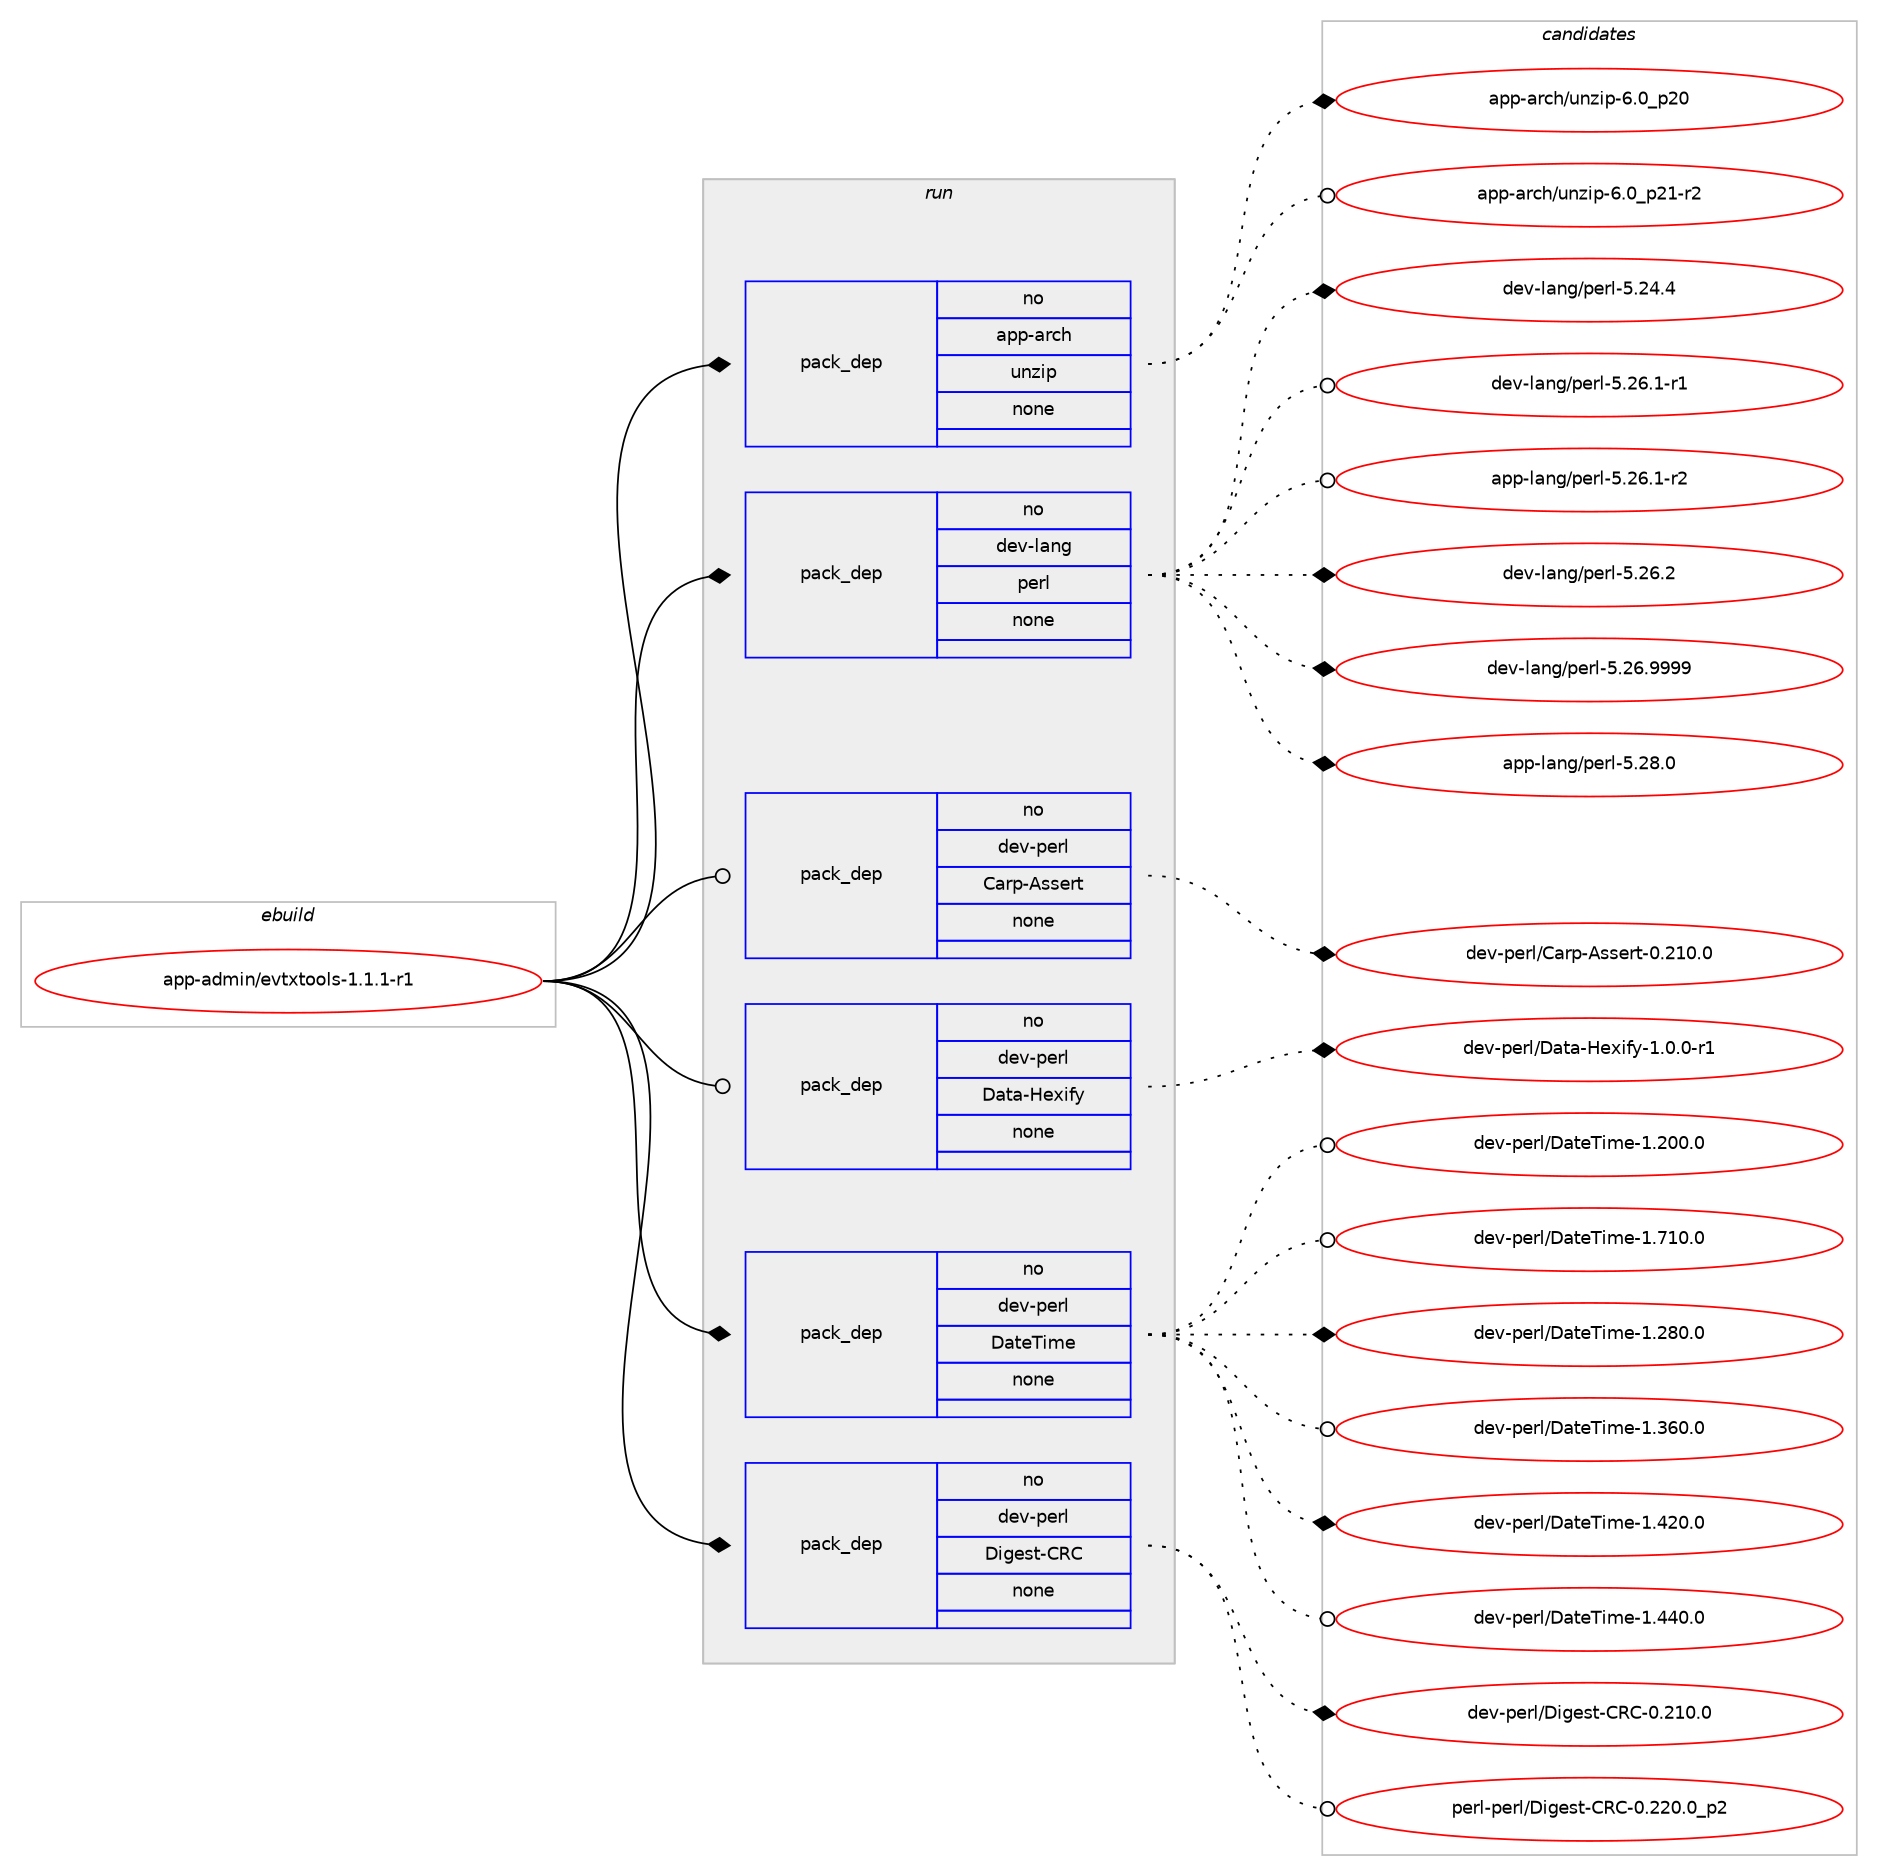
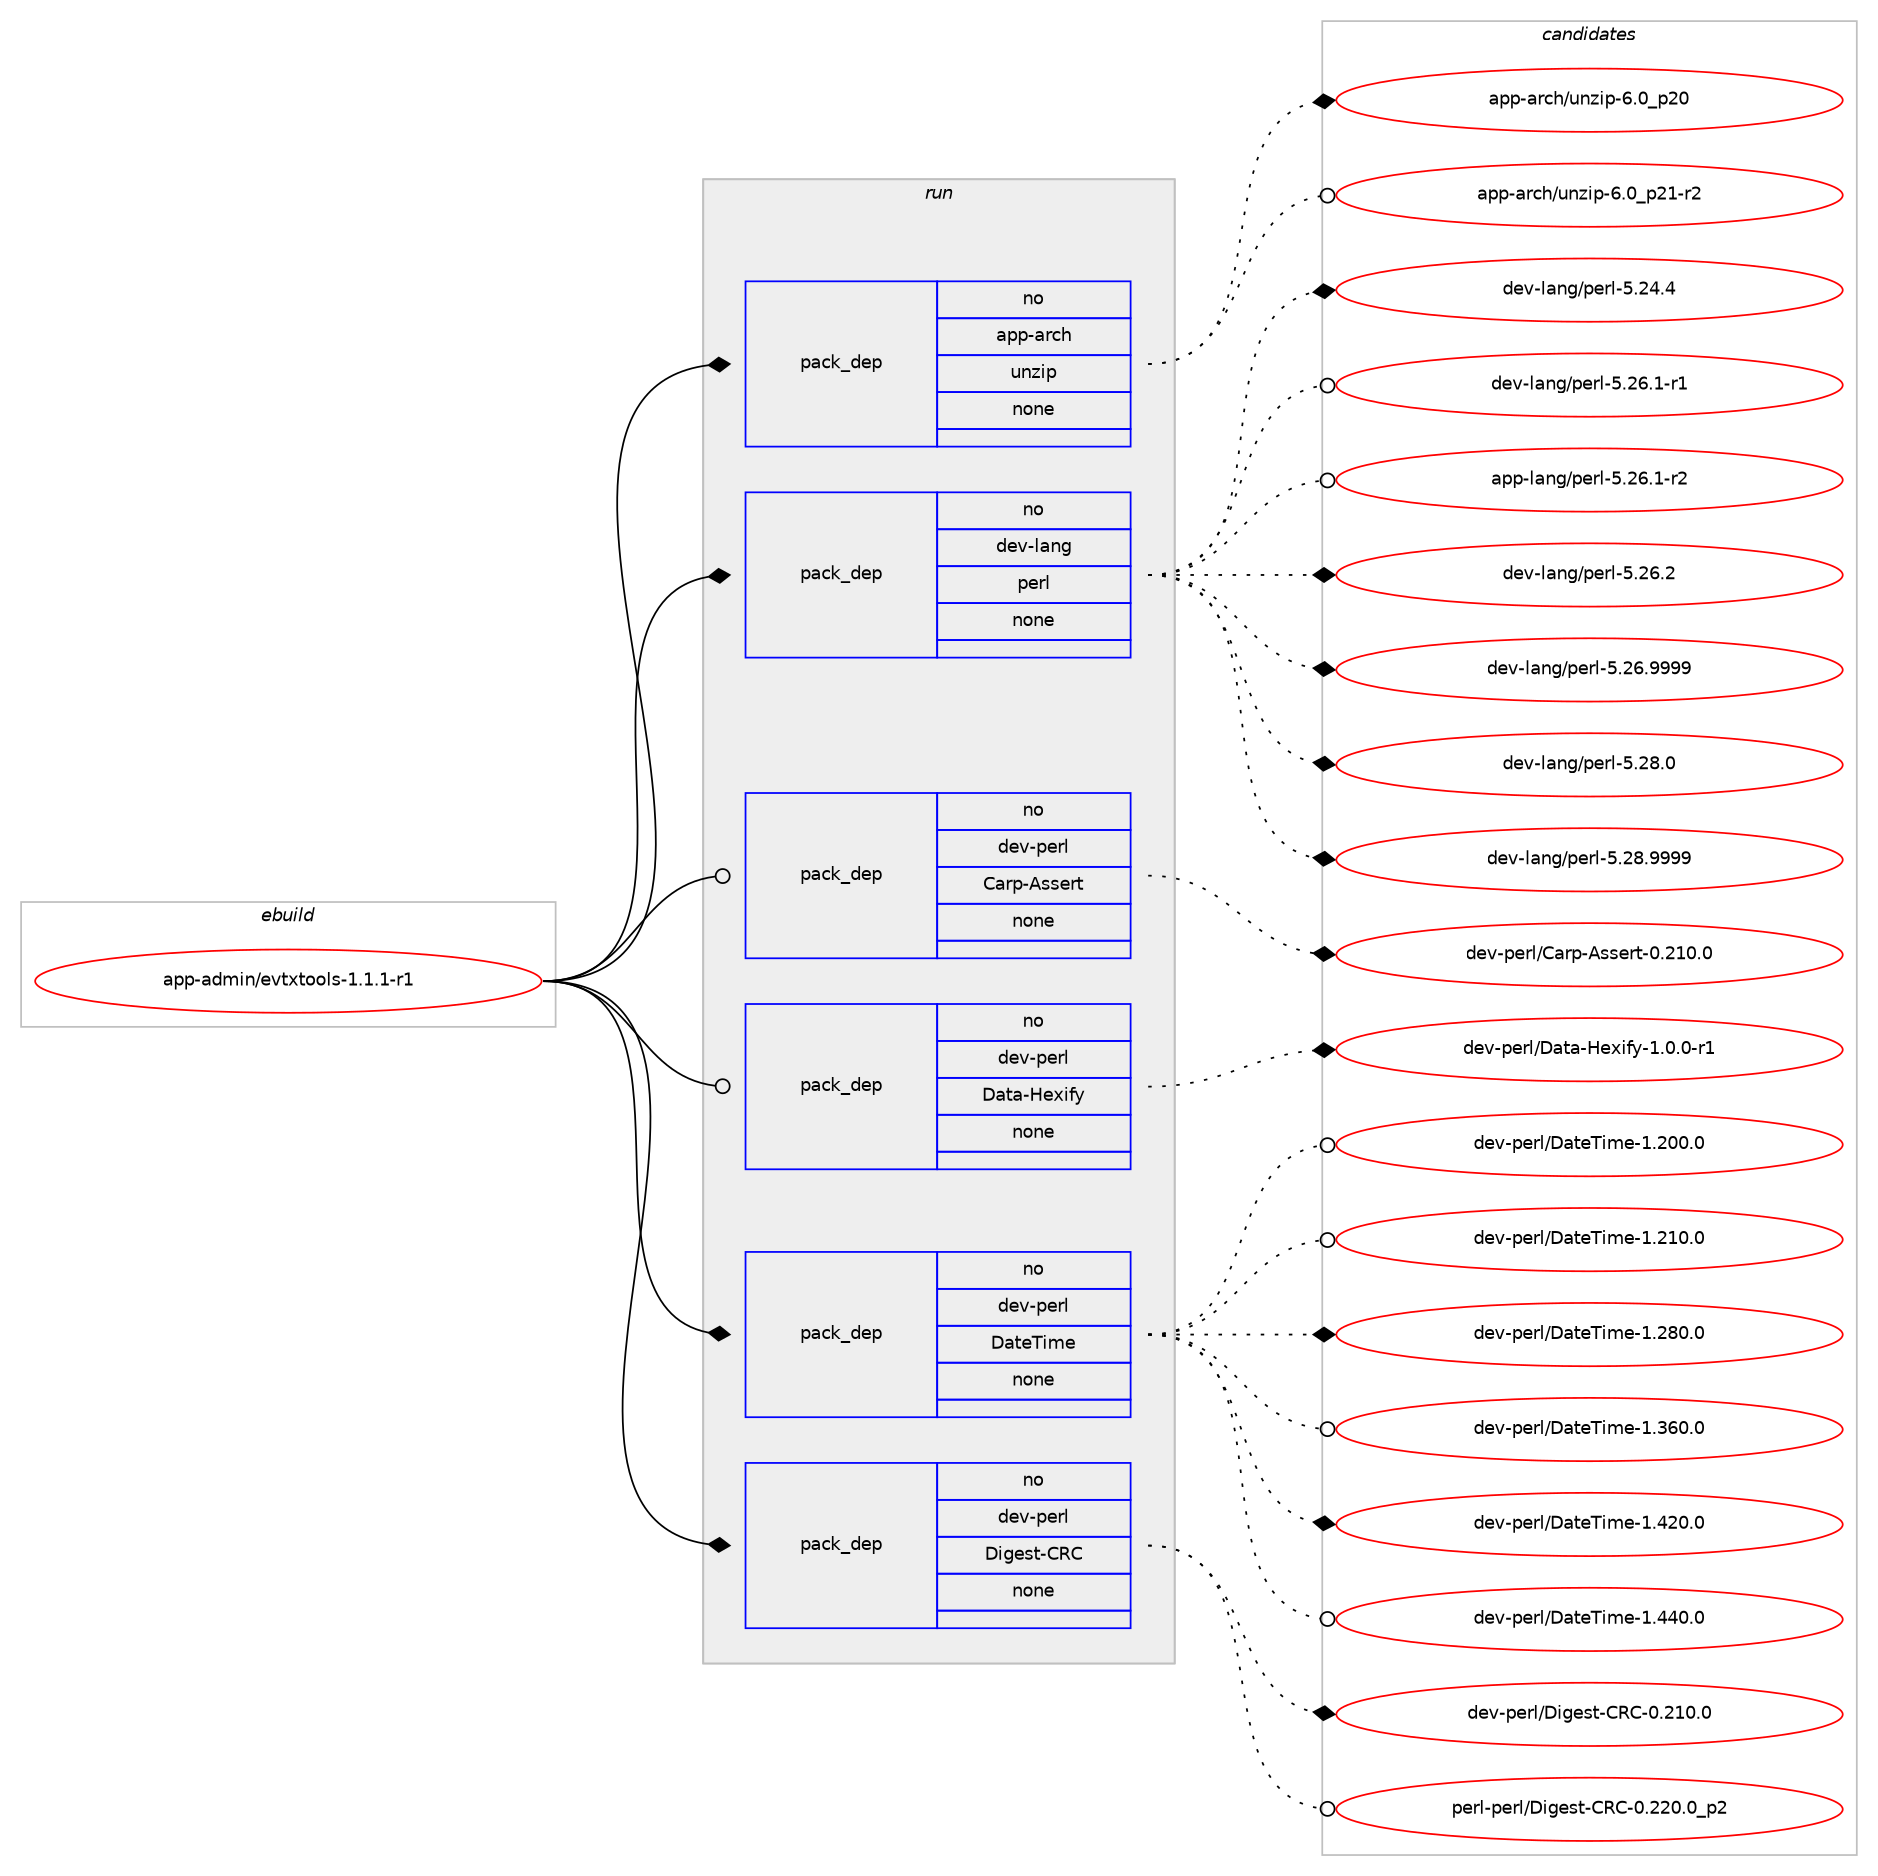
node "app-lang/perl-5.28.0": label "app-lang/perl-5.28.0" -> "dev-lang/perl-5.28.0"
node "dev-lang/perl-5.28.9999": added
node "dev-perl/DateTime-1.710.0": label "dev-perl/DateTime-1.710.0" -> "dev-perl/DateTime-1.210.0"
